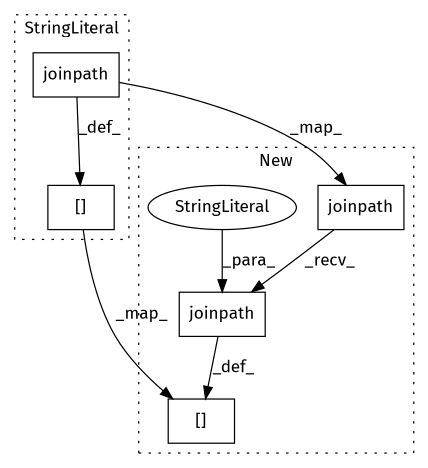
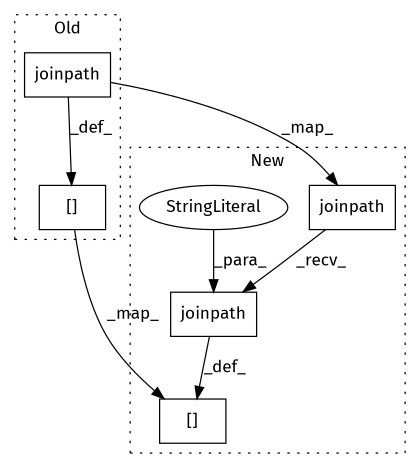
cluster "StringLiteral": label "StringLiteral" -> "Old"
